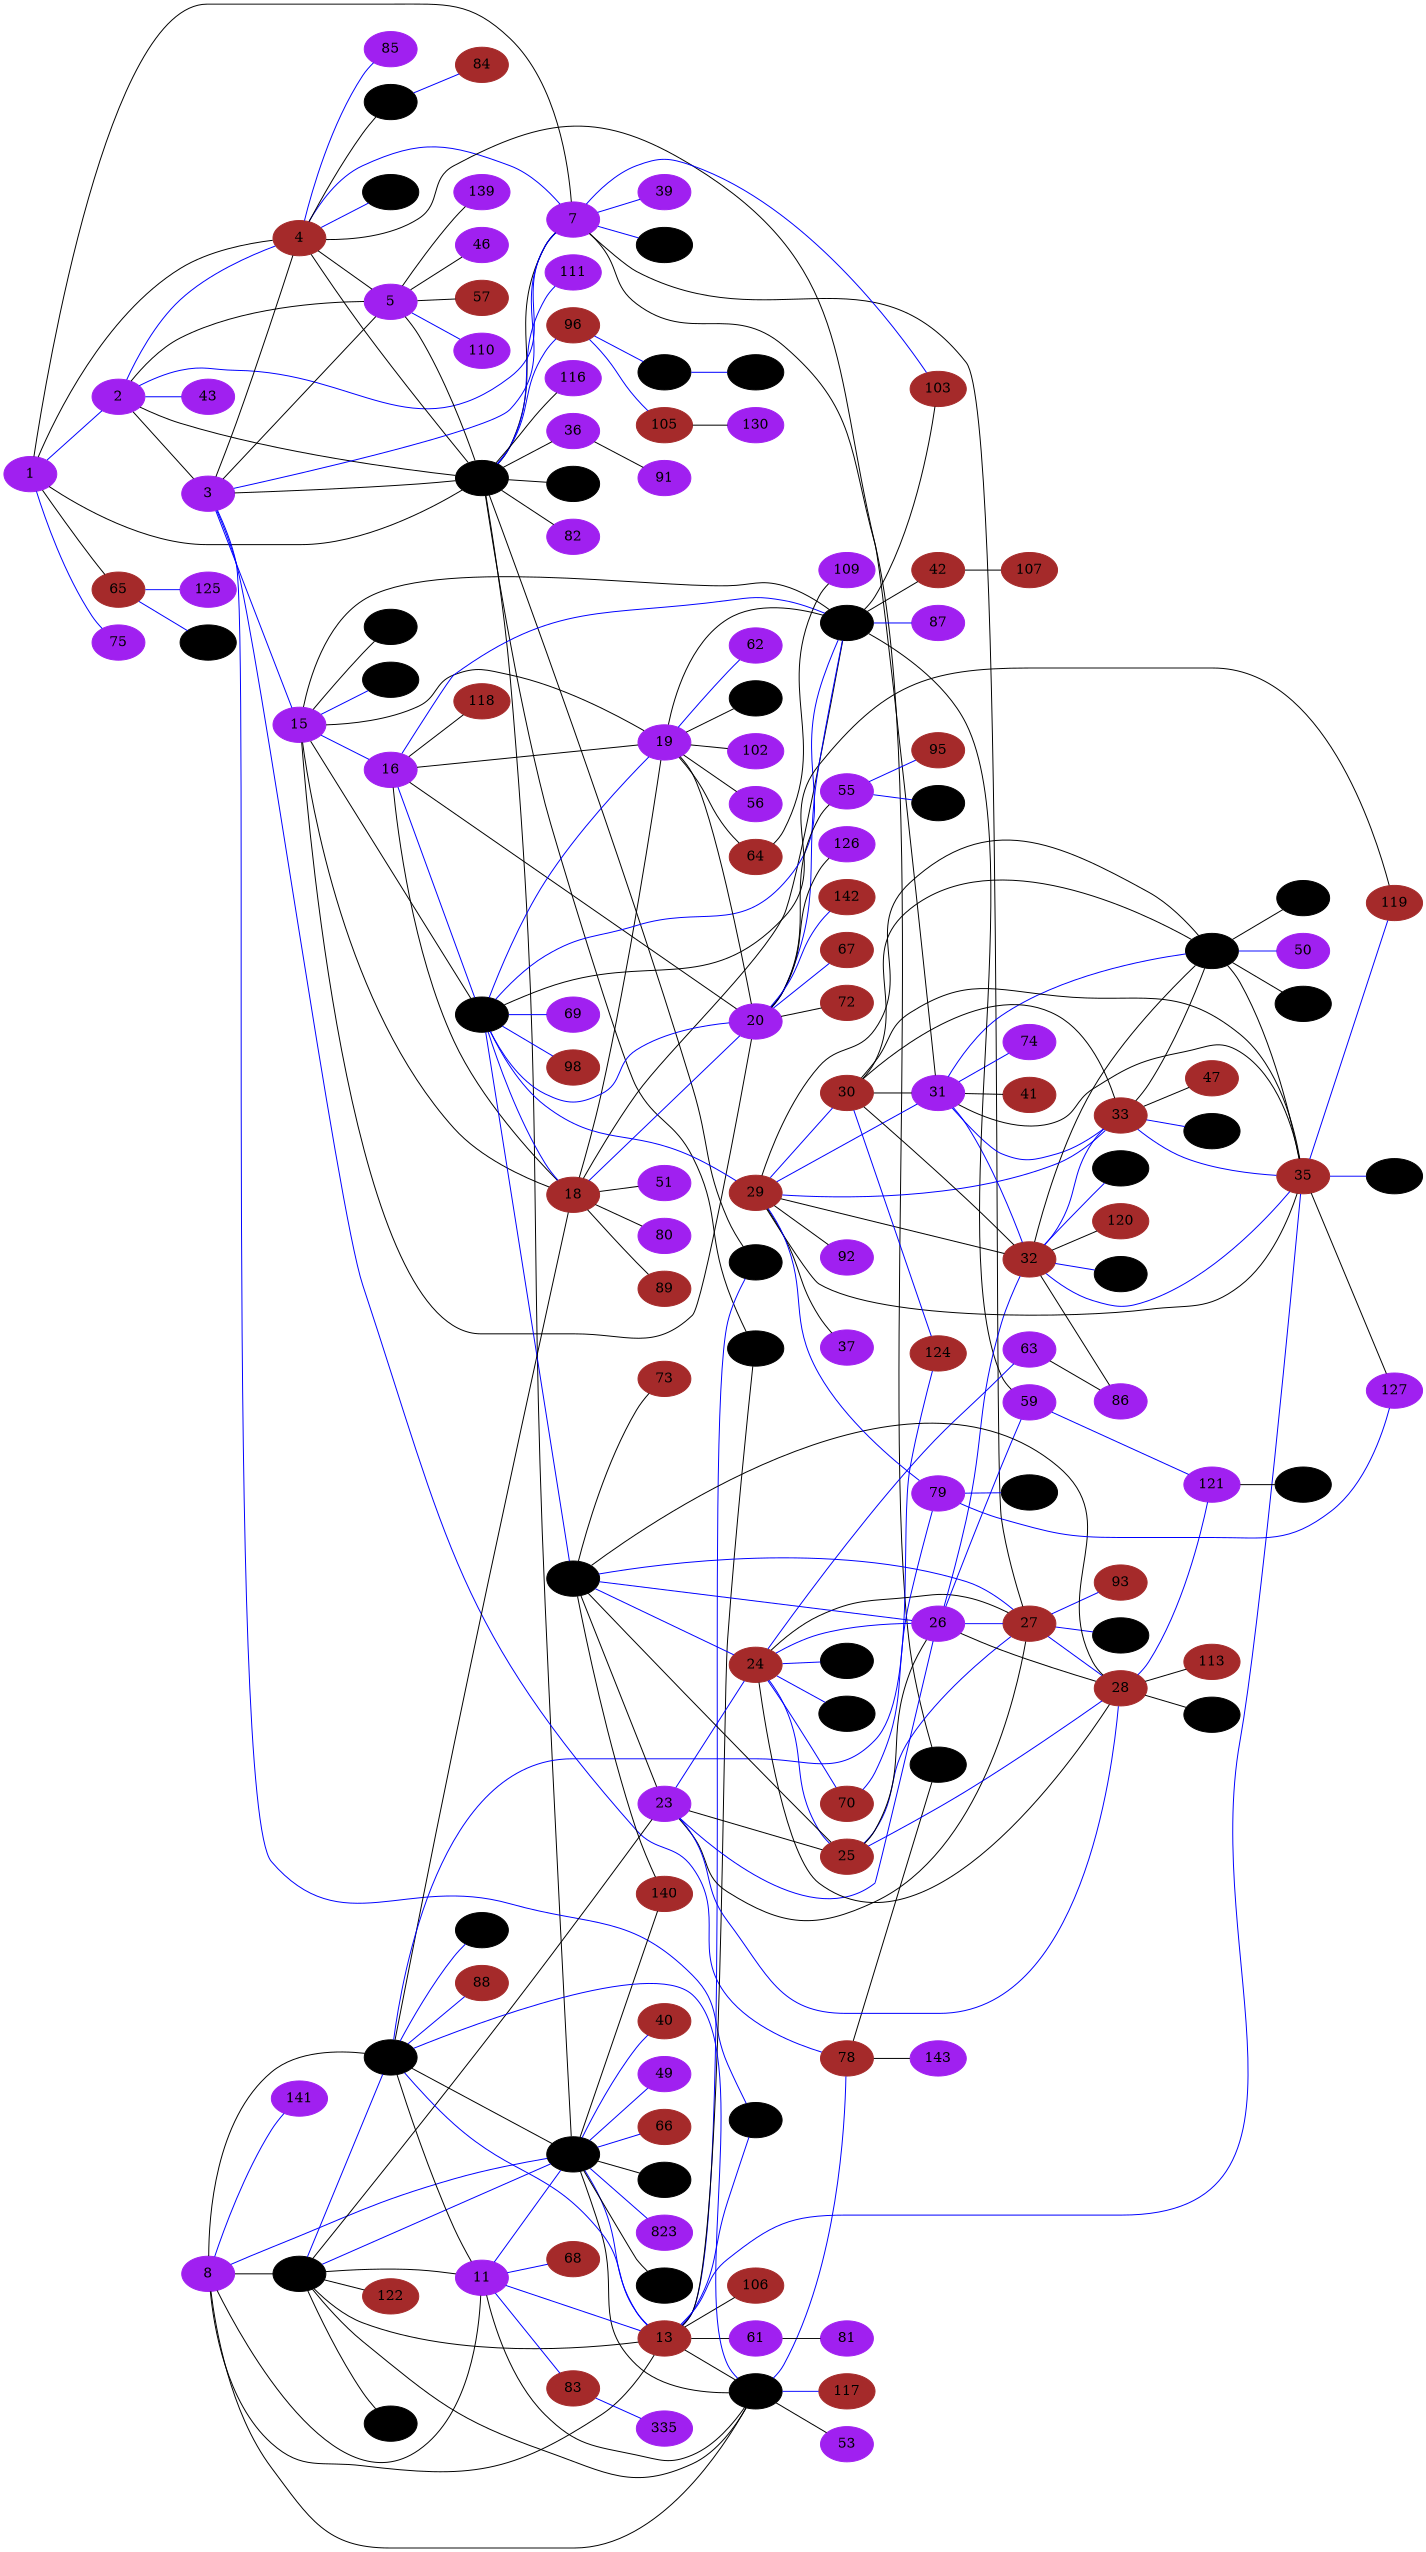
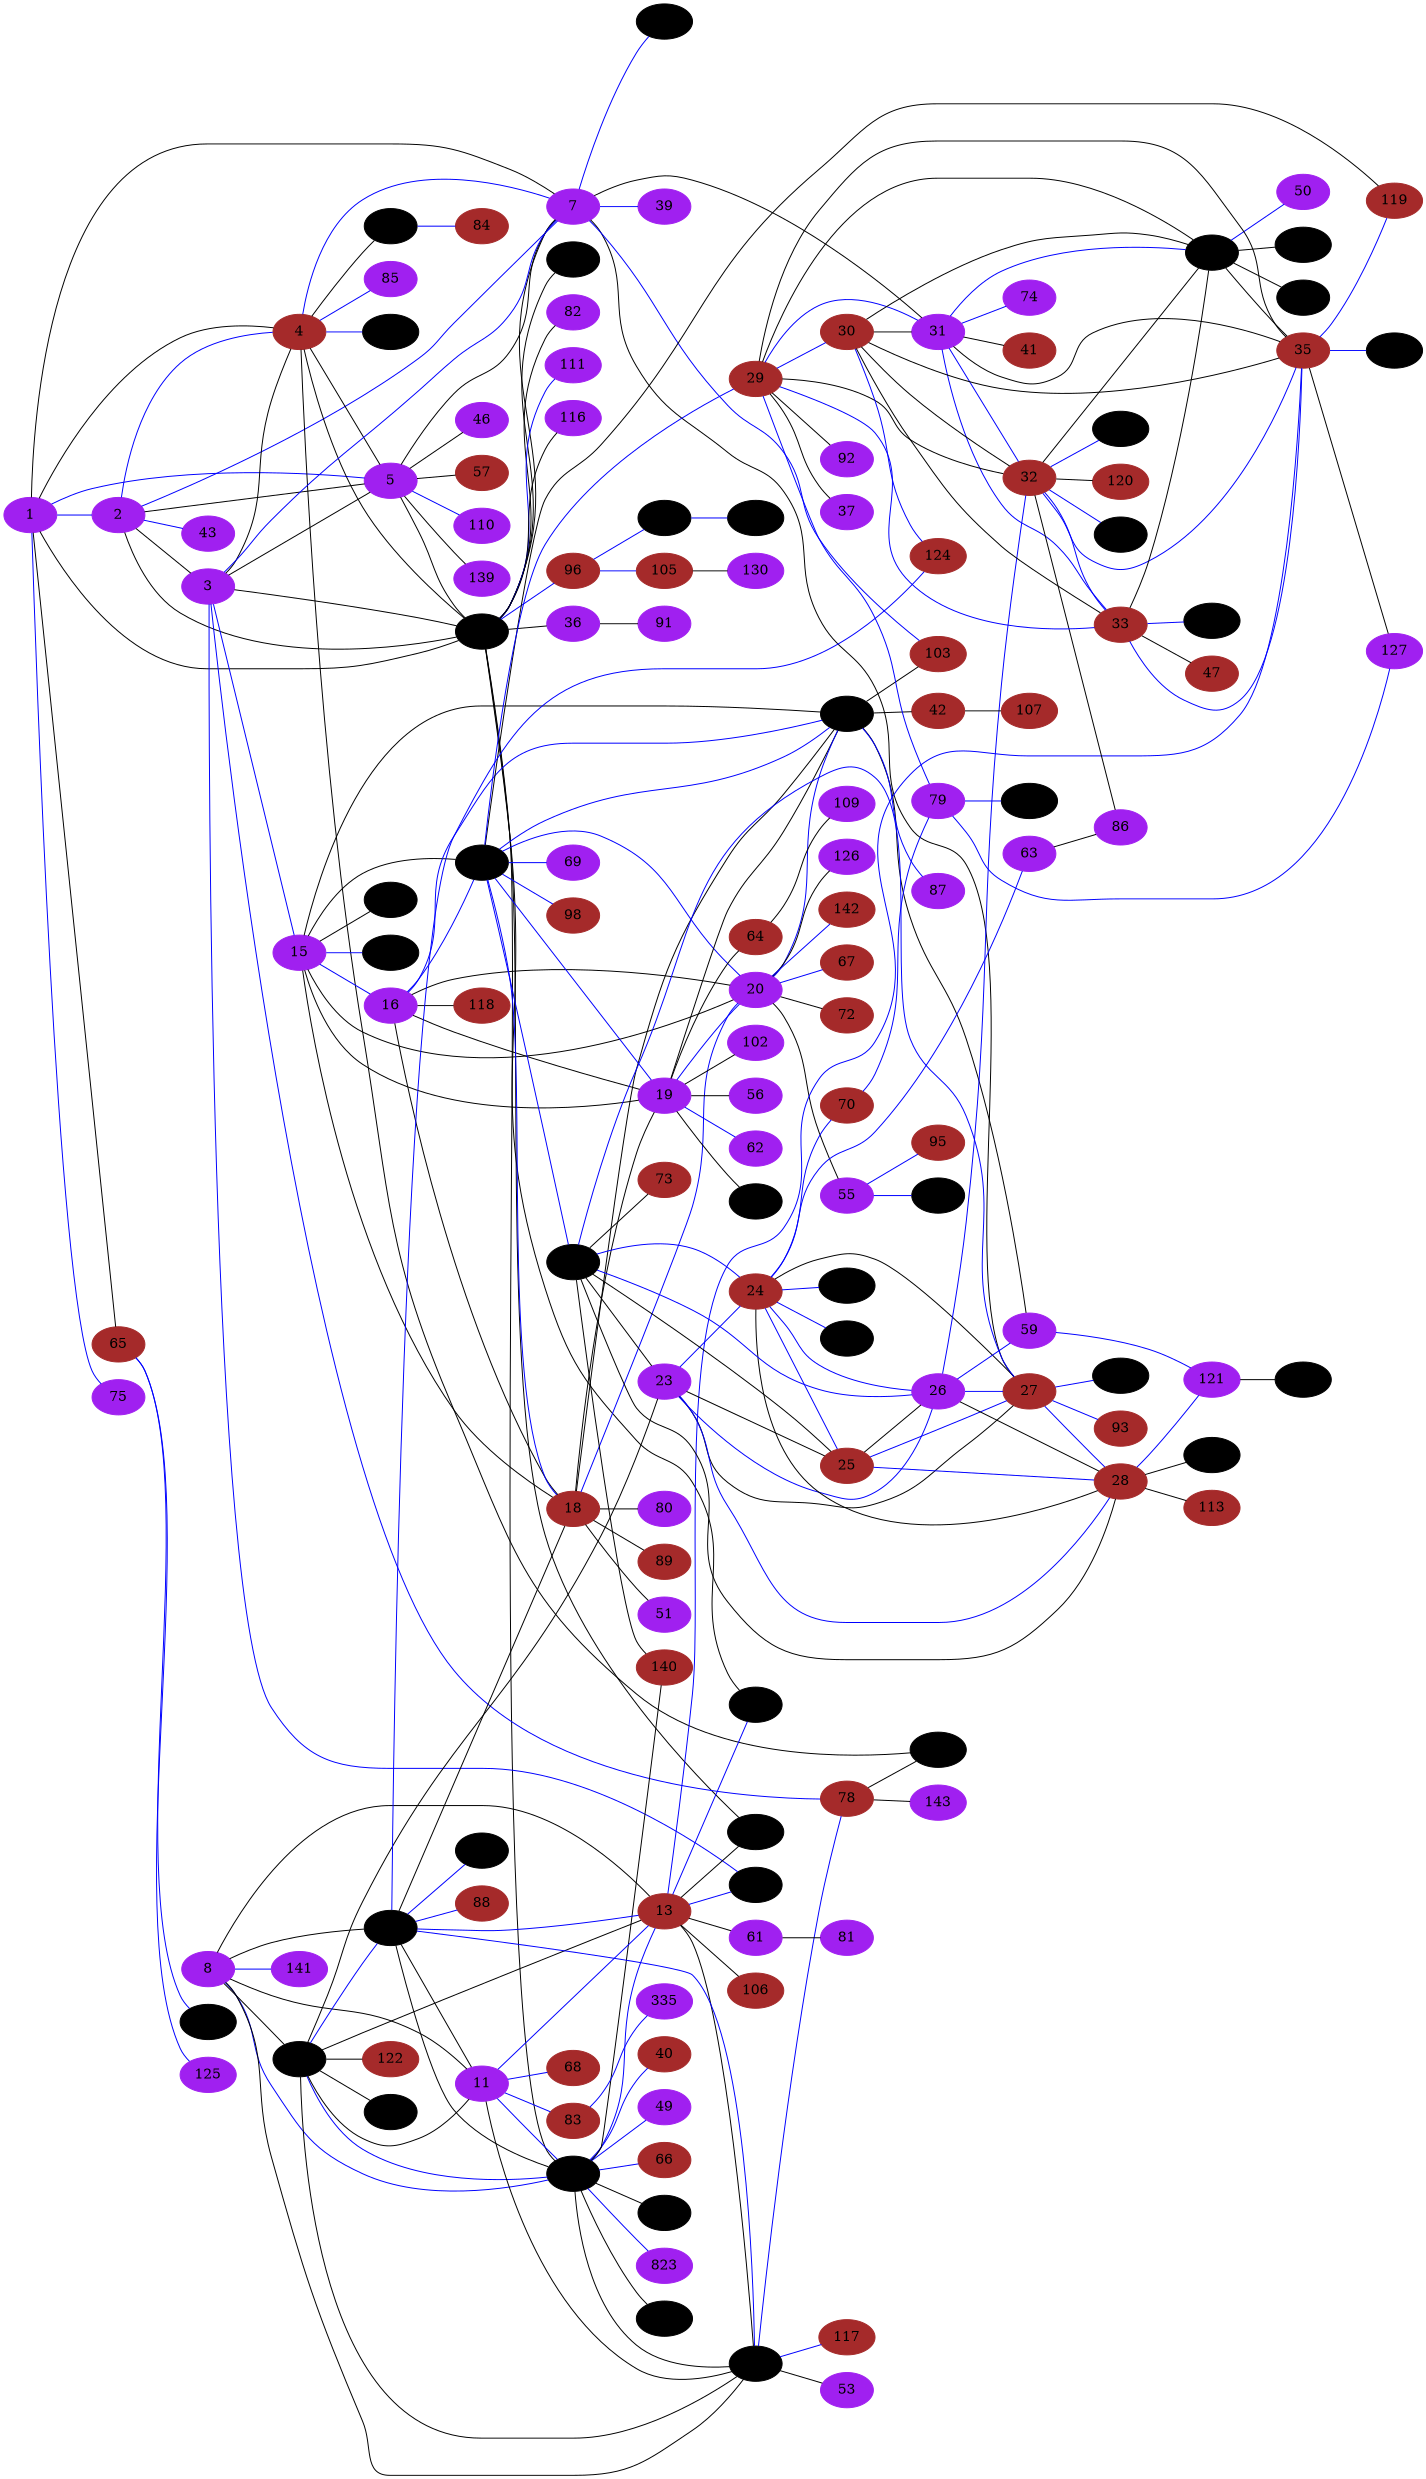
edge "7" -- "5": added
edge "5" -- "1": added
edge "19" -- "20": color black -> blue
